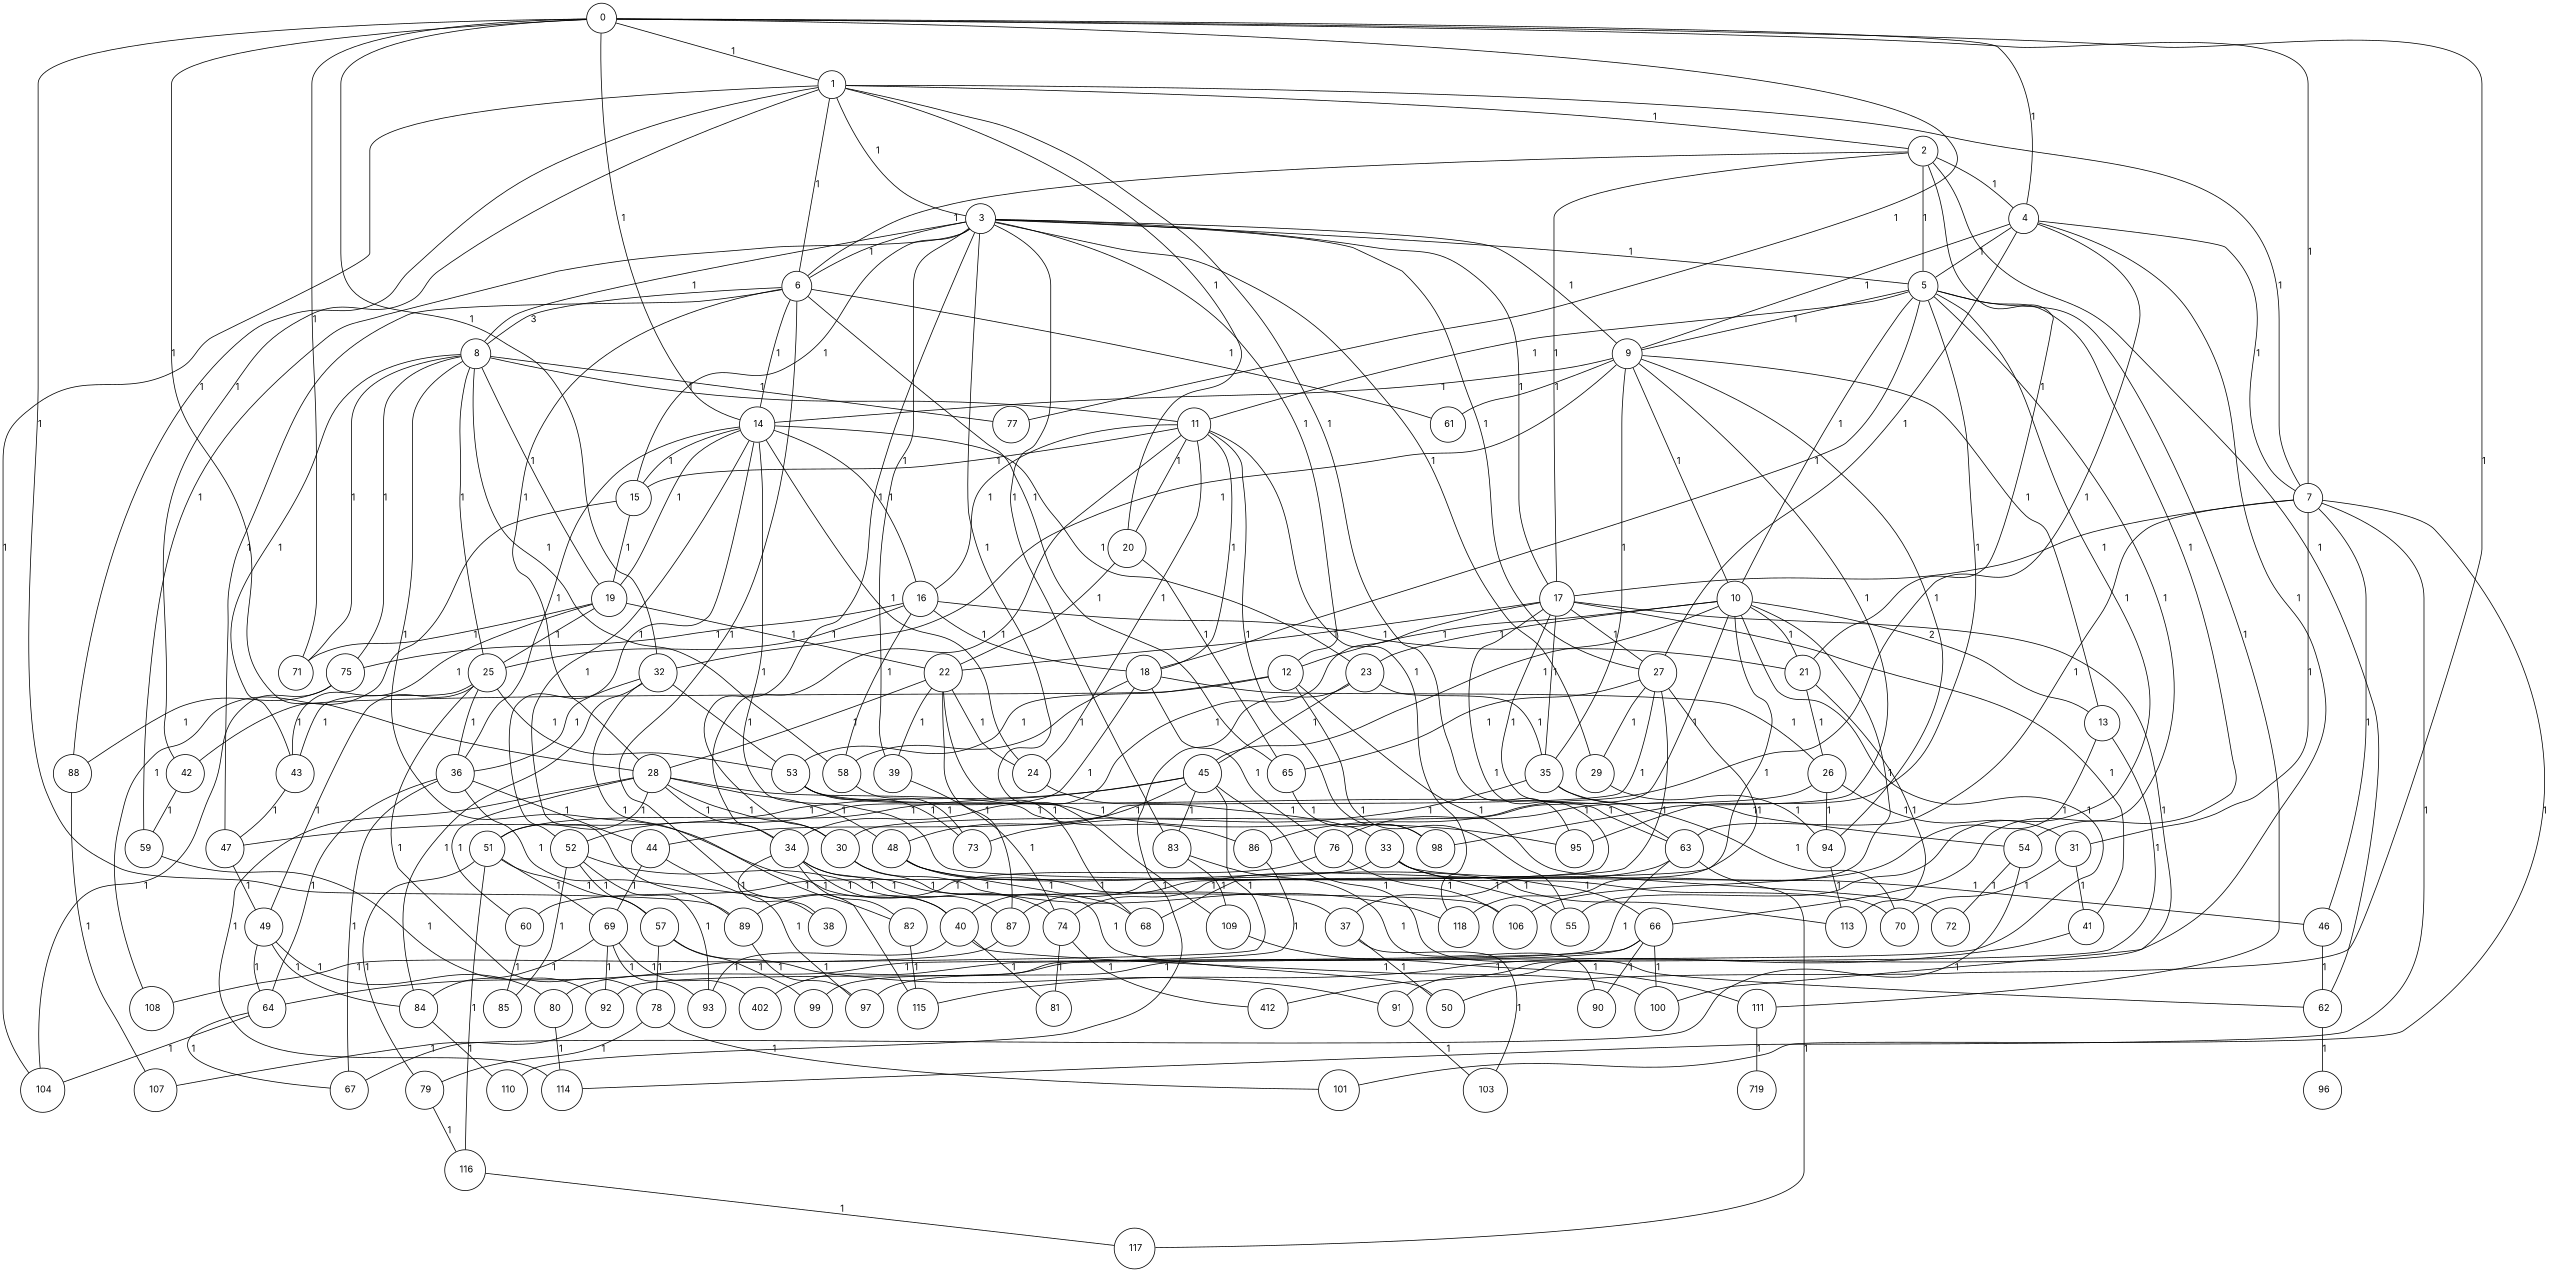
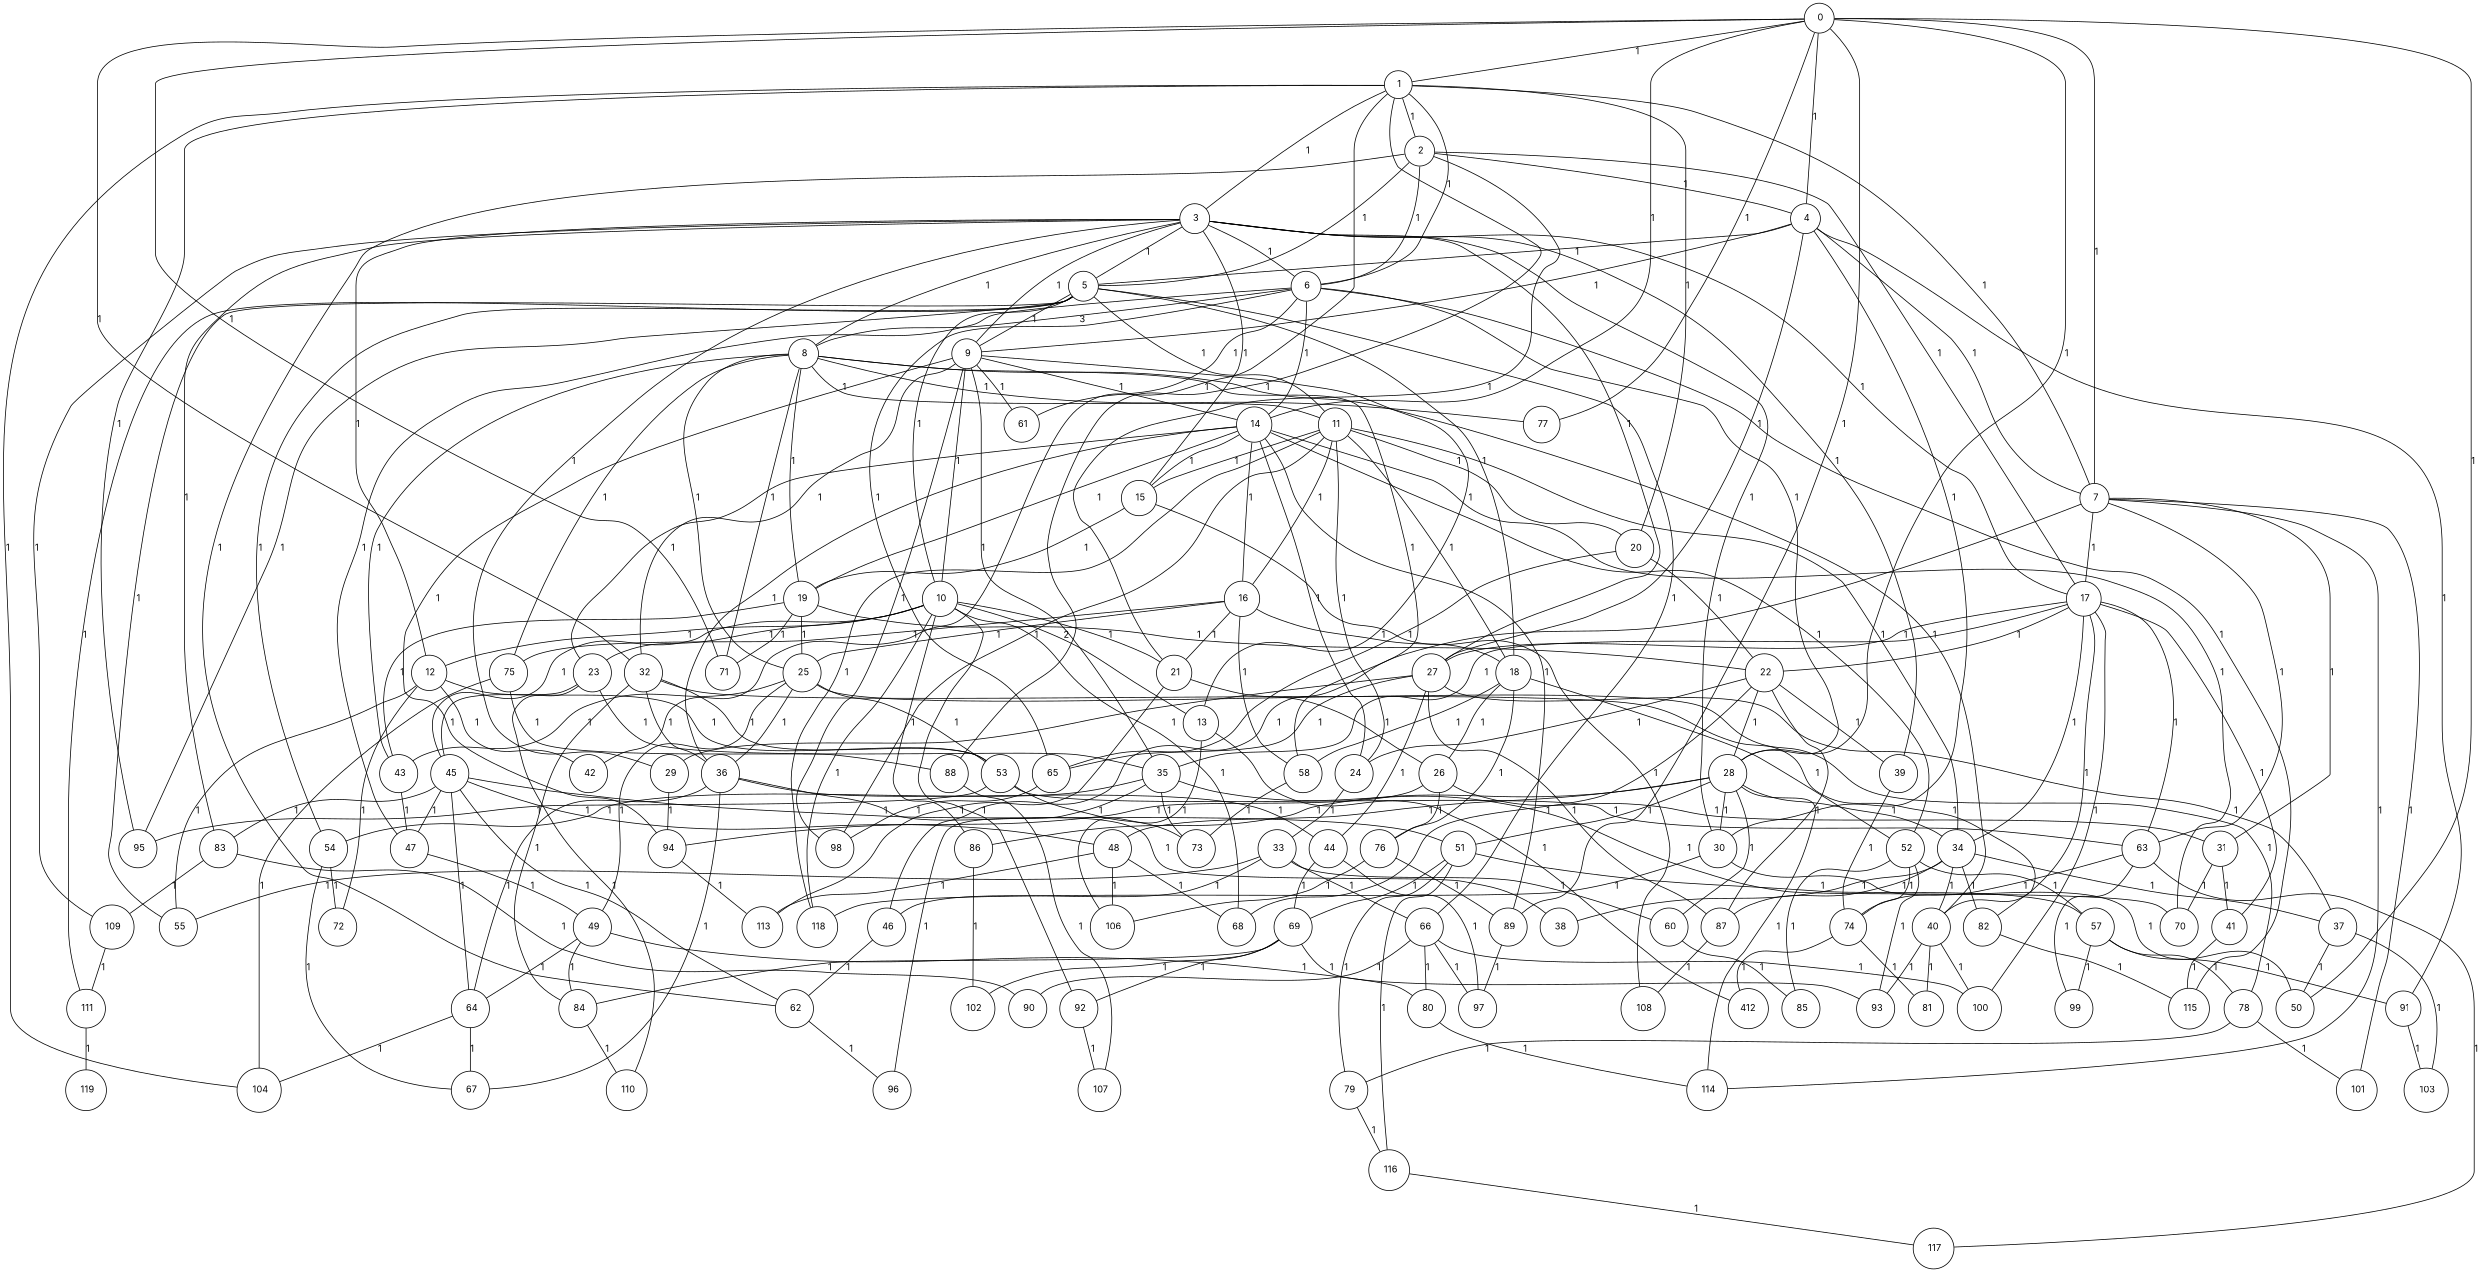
node "59": removed
edge "35" -- "96": added, label "1"
node "402": label "402" -> "102"
node "719": label "719" -> "119"
